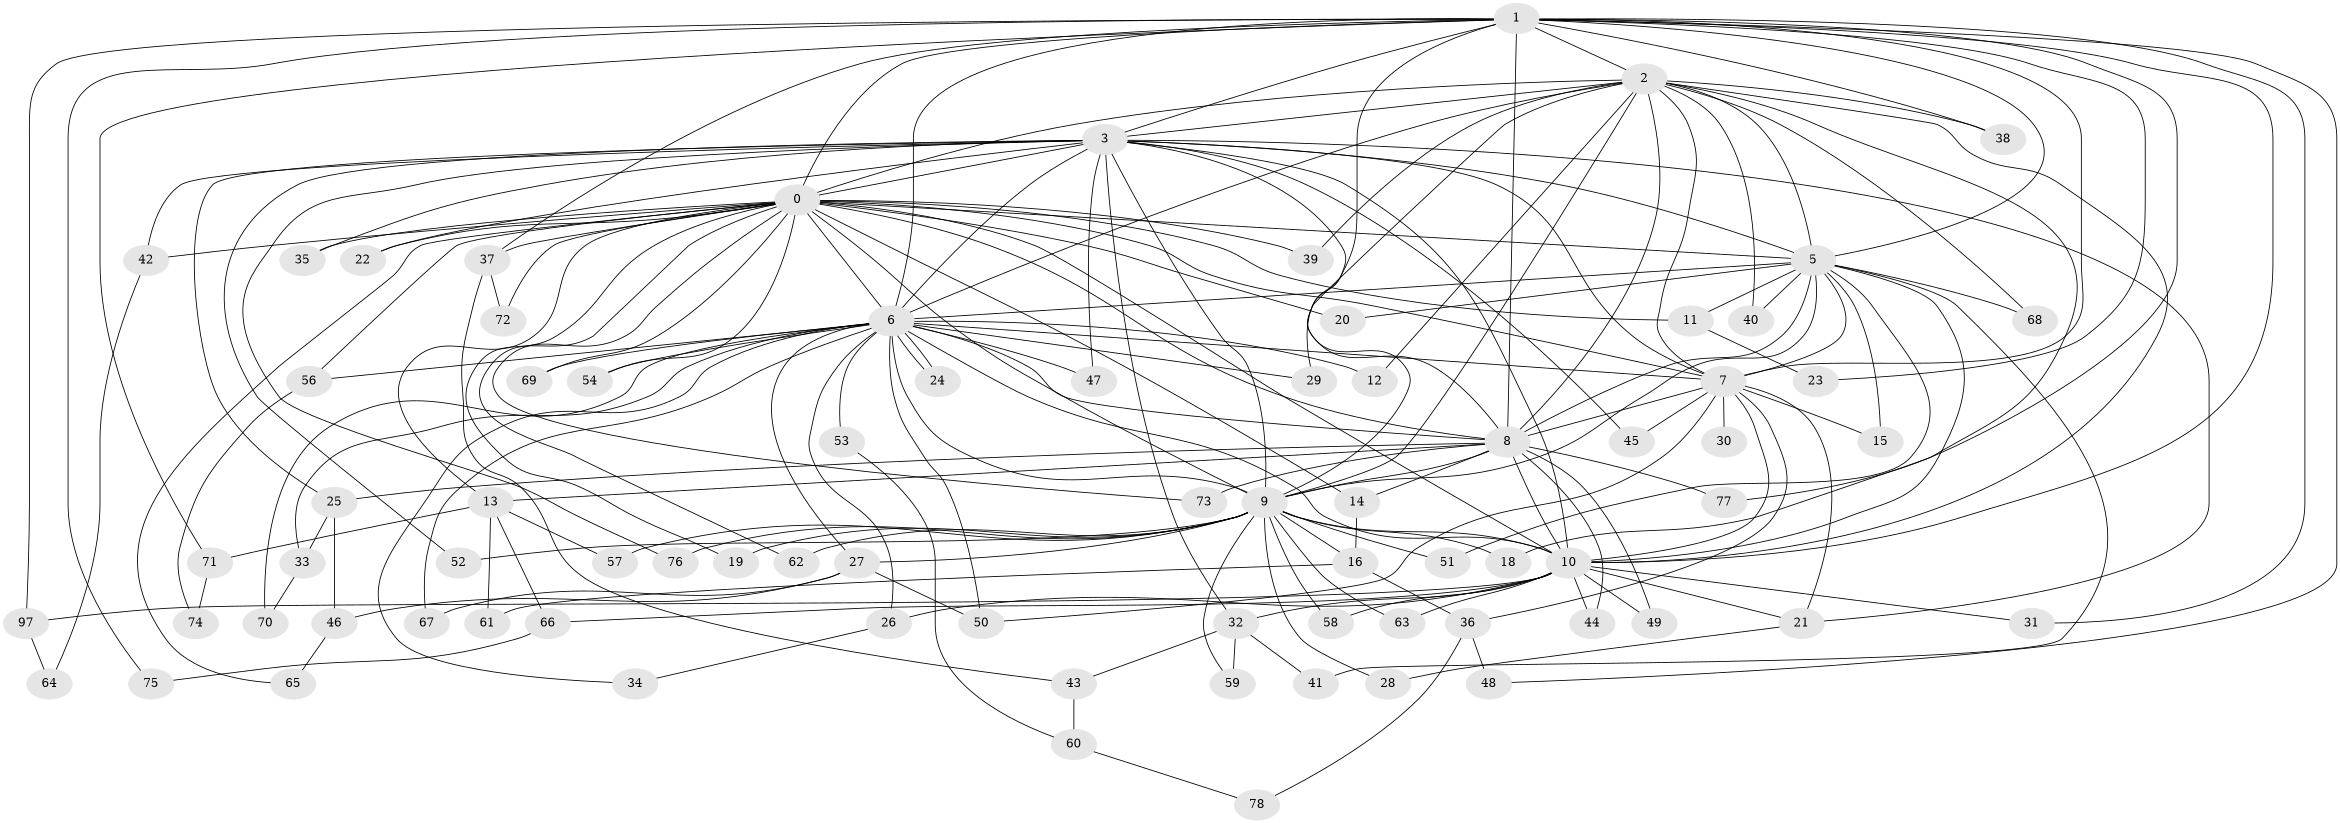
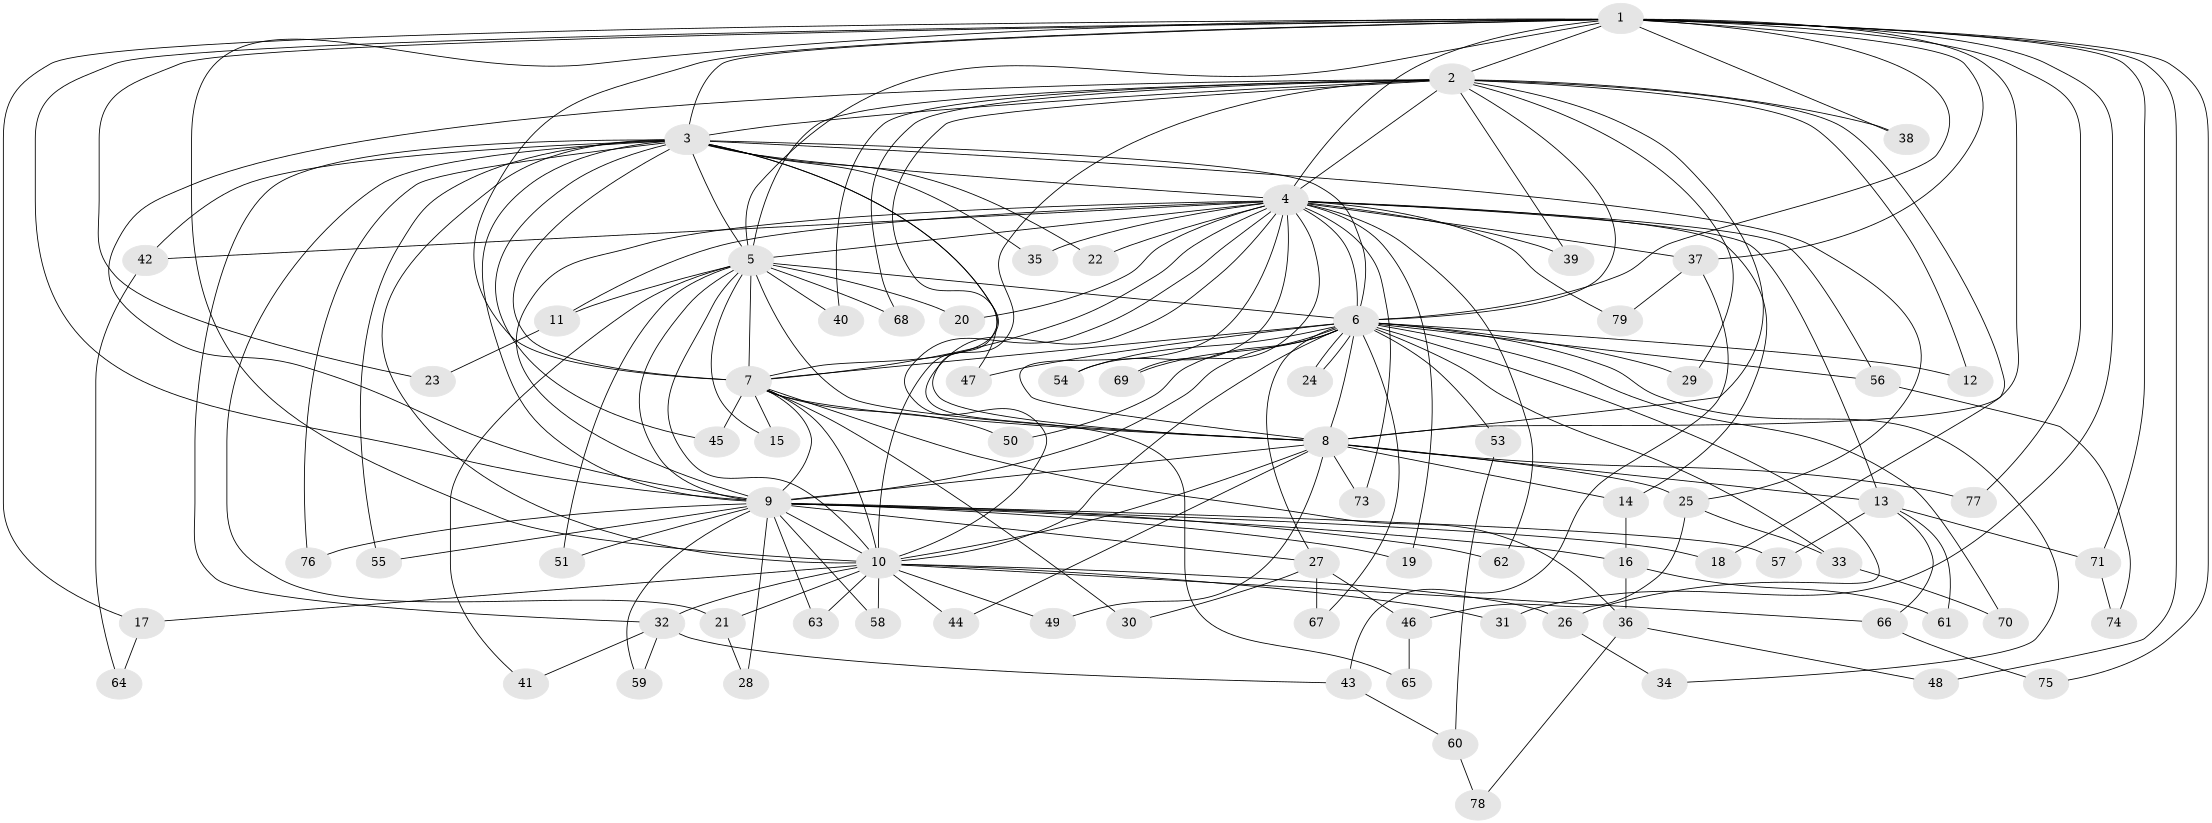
node "0": label "0" -> "4"
node "72": label "72" -> "79"
edge "7" -- "21": now "7" -- "9"
node "52": label "52" -> "55"
edge "27" -- "50": now "27" -- "30"
node "97": label "97" -> "17"
